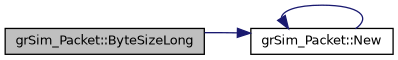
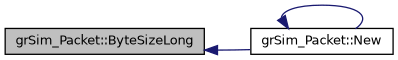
edge "grSim_Packet::ByteSizeLong" -> "grSim_Packet::New": reversed
